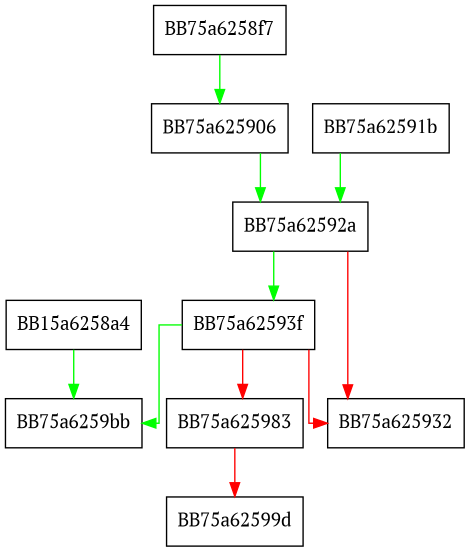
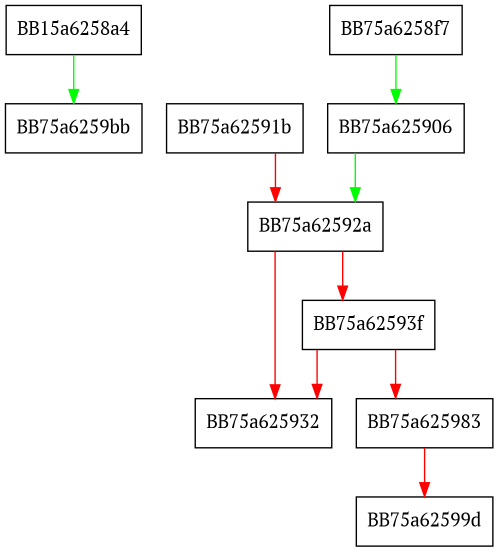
edge "BB75a62591b" -> "BB75a62592a": color green -> red
edge "BB75a62592a" -> "BB75a62593f": color green -> red
edge "BB75a62593f" -> "BB75a6259bb": removed
